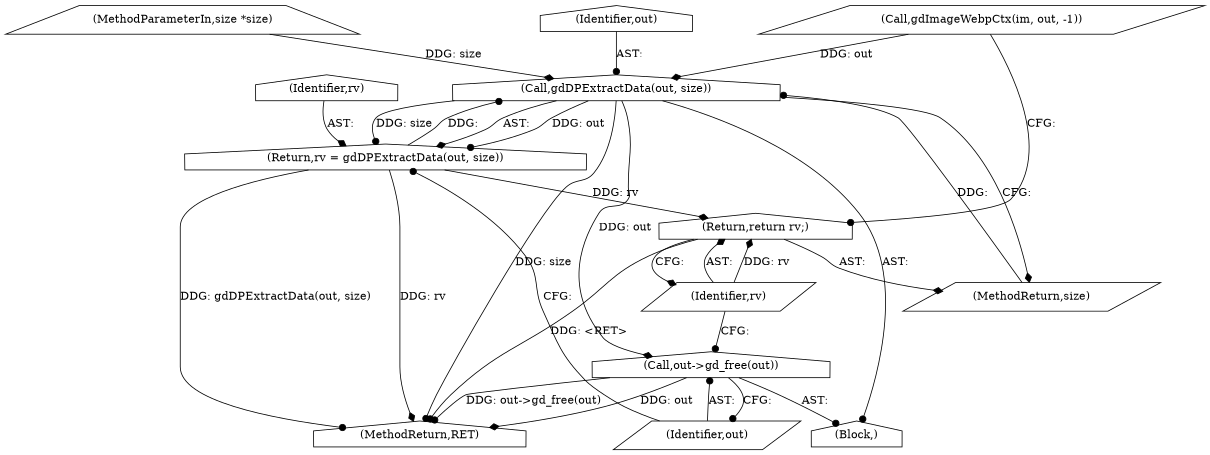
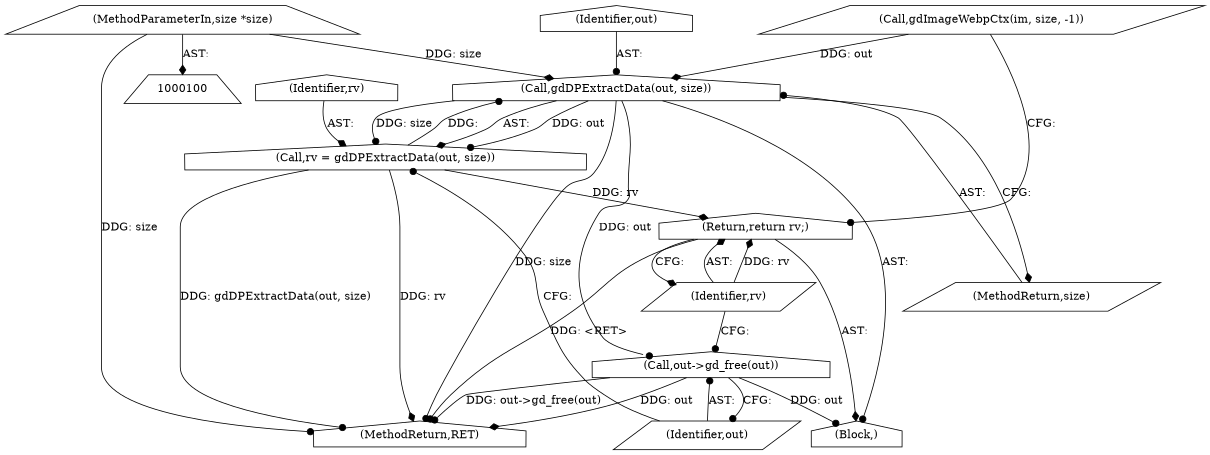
node "(Call,gdImageWebpCtx(im, out, -1))": label "(Call,gdImageWebpCtx(im, out, -1))" -> "(Call,gdImageWebpCtx(im, size, -1))"
node "1000100": added
node "(Return,rv = gdDPExtractData(out, size))": label "(Return,rv = gdDPExtractData(out, size))" -> "(Call,rv = gdDPExtractData(out, size))"
edge "(MethodReturn,size)" -> "(Call,gdDPExtractData(out, size))": label "DDG: " -> "AST: "
edge "(Call,gdDPExtractData(out, size))" -> "(Call,out->gd_free(out))": arrowhead diamond -> dot
edge "(Return,return rv;)" -> "(MethodReturn,size)": now "(Return,return rv;)" -> "(Block,)"
edge "(MethodParameterIn,size *size)" -> "(MethodReturn,RET)": added, label "DDG: size"
edge "(Call,out->gd_free(out))" -> "(Block,)": label "AST: " -> "DDG: out"
